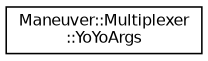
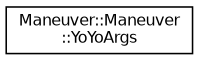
node "Maneuver::Multiplexer ::YoYoArgs": label "Maneuver::Multiplexer ::YoYoArgs" -> "Maneuver::Maneuver ::YoYoArgs"
